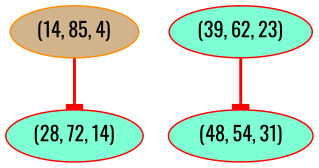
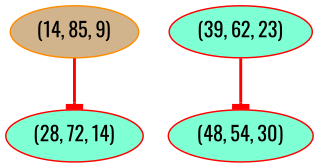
node "(14, 85, 4)": label "(14, 85, 4)" -> "(14, 85, 9)"
node "(48, 54, 31)": label "(48, 54, 31)" -> "(48, 54, 30)"
